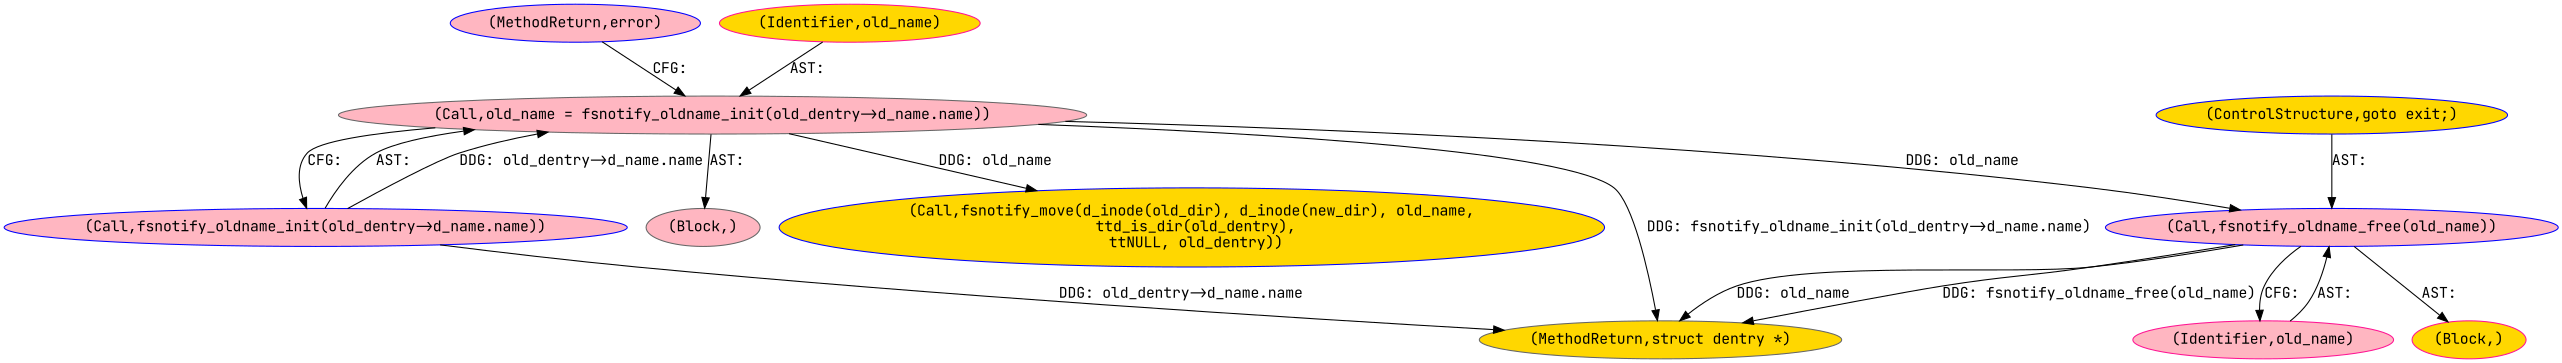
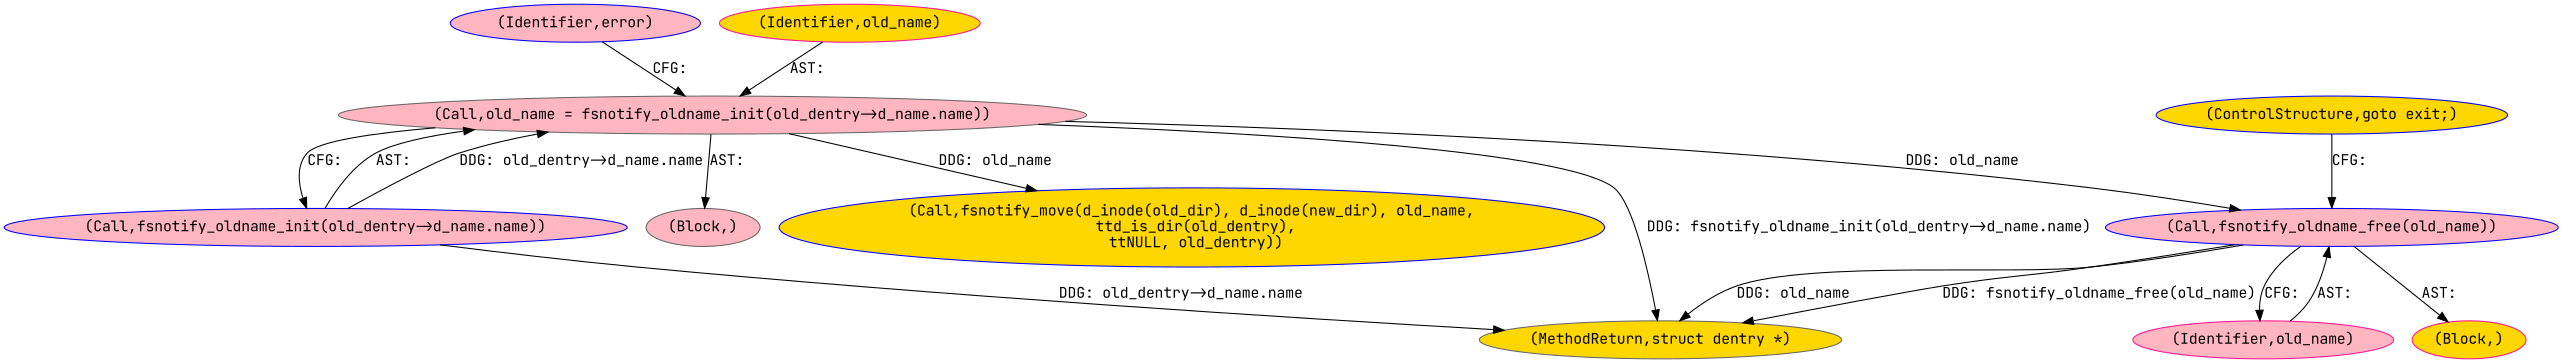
node "(MethodReturn,error)": label "(MethodReturn,error)" -> "(Identifier,error)"
edge "(ControlStructure,goto exit;)" -> "(Call,fsnotify_oldname_free(old_name))": label "AST: " -> "CFG: "
